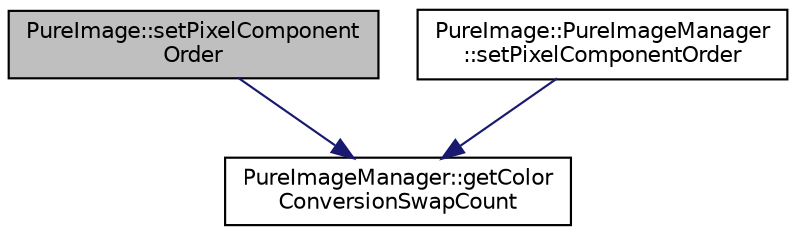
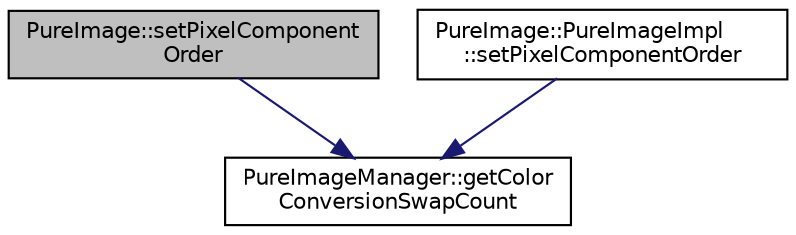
node "PureImage::PureImageManager ::setPixelComponentOrder": label "PureImage::PureImageManager ::setPixelComponentOrder" -> "PureImage::PureImageImpl ::setPixelComponentOrder"
